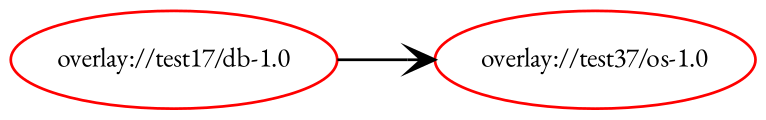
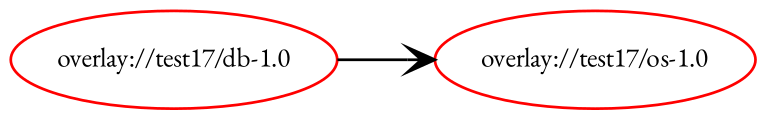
node "overlay://test37/os-1.0": label "overlay://test37/os-1.0" -> "overlay://test17/os-1.0"
